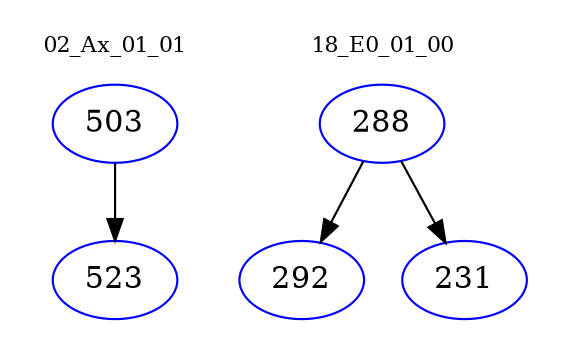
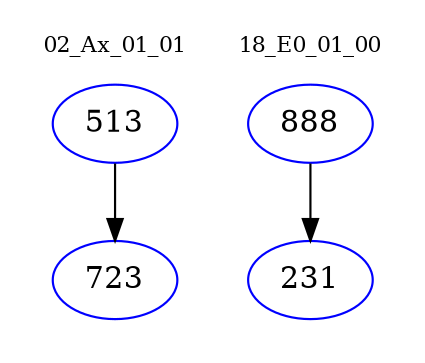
node "503": label "503" -> "513"
node "288": label "288" -> "888"
node "523": label "523" -> "723"
node "292": removed
